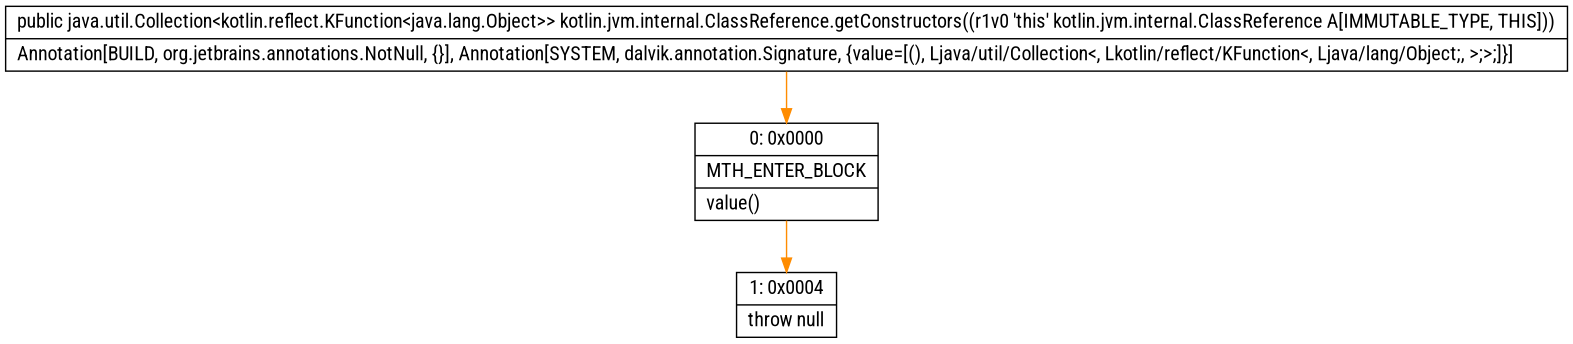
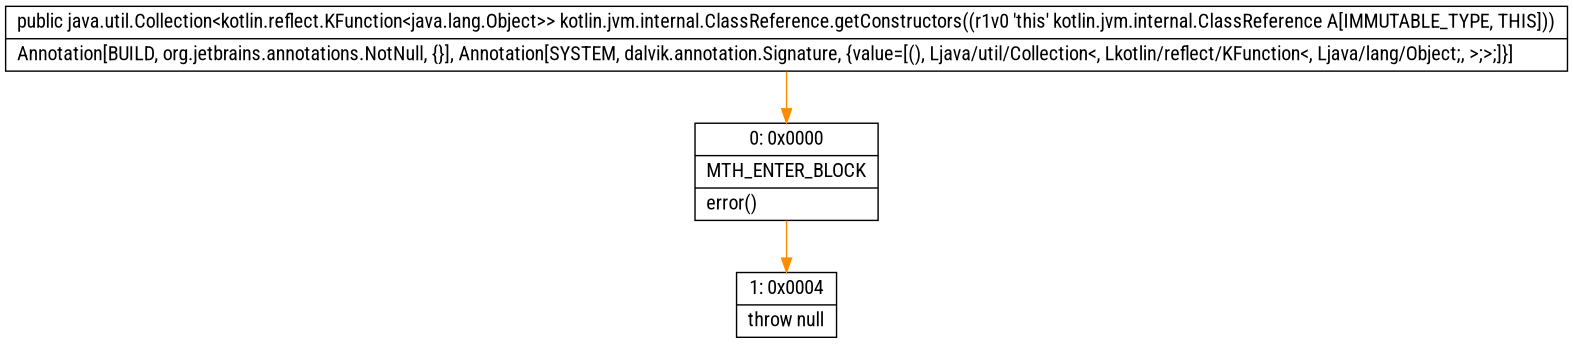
node "0: 0x0000": text "value()" -> "error()"
